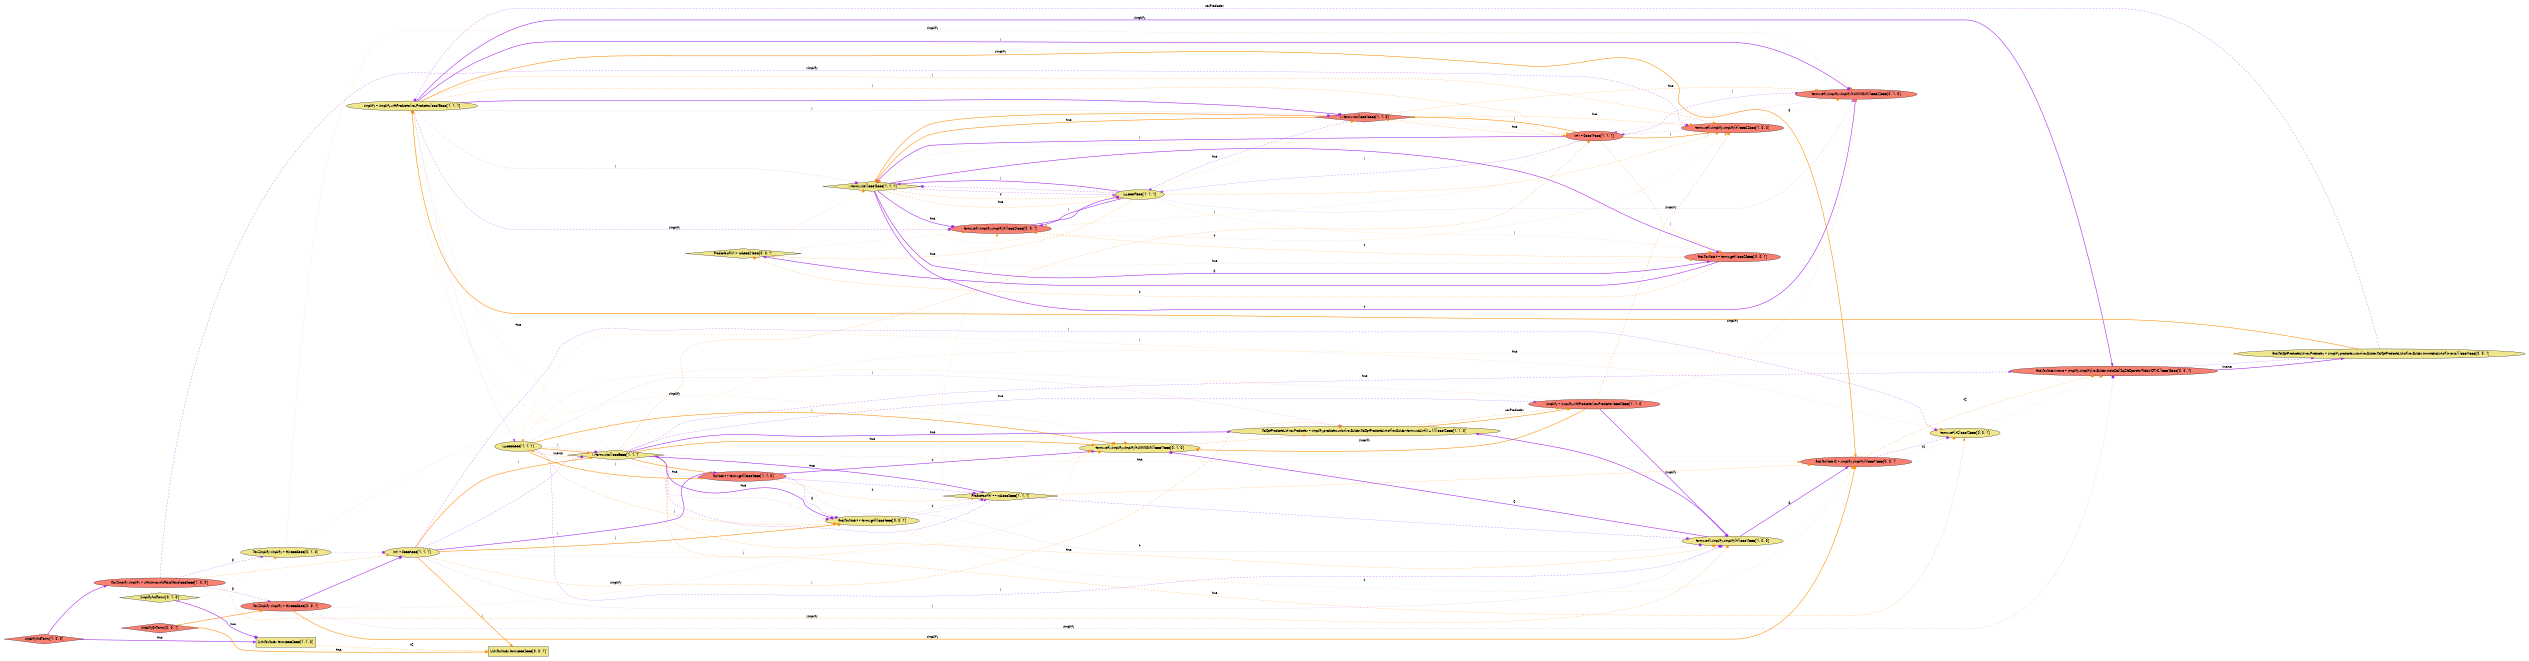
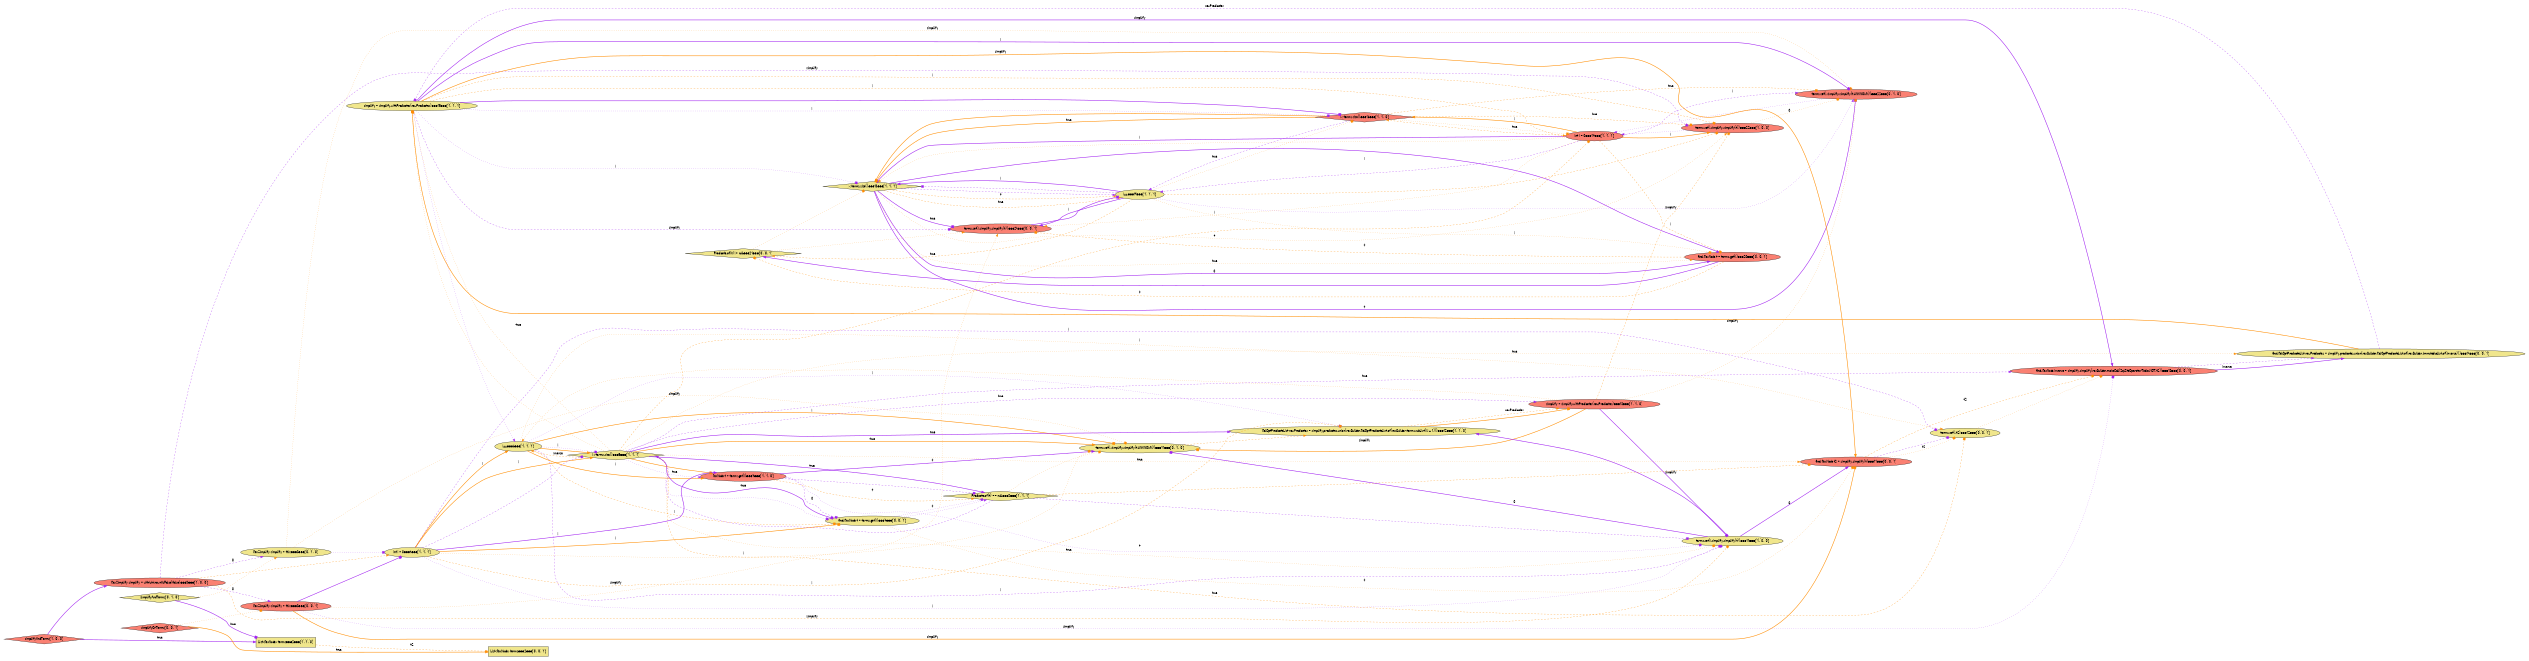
edge "i < terms.size()@@@5@@@['1', '1', '1']" -> "terms.set(i,simplify.simplify(t))@@@11@@@['1', '0', '0']": style dashed -> dotted
edge "int i = 0@@@4@@@['1', '1', '1']" -> "List<RexNode> terms@@@2@@@['0', '0', '1']": now "int i = 0@@@4@@@['1', '1', '1']" -> "i++@@@6@@@['1', '1', '1']"
edge "i < terms.size()@@@5@@@['1', '1', '1']" -> "terms.set(i,t2)@@@12@@@['0', '0', '1']": arrowhead normal -> box
edge "simplifyOrTerms['0', '0', '1']" -> "RexSimplify simplify = this@@@3@@@['0', '0', '1']": style bold -> dotted
